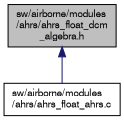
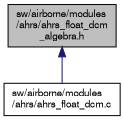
node "sw/airborne/modules /ahrs/ahrs_float_ahrs.c": label "sw/airborne/modules /ahrs/ahrs_float_ahrs.c" -> "sw/airborne/modules /ahrs/ahrs_float_dcm.c"
